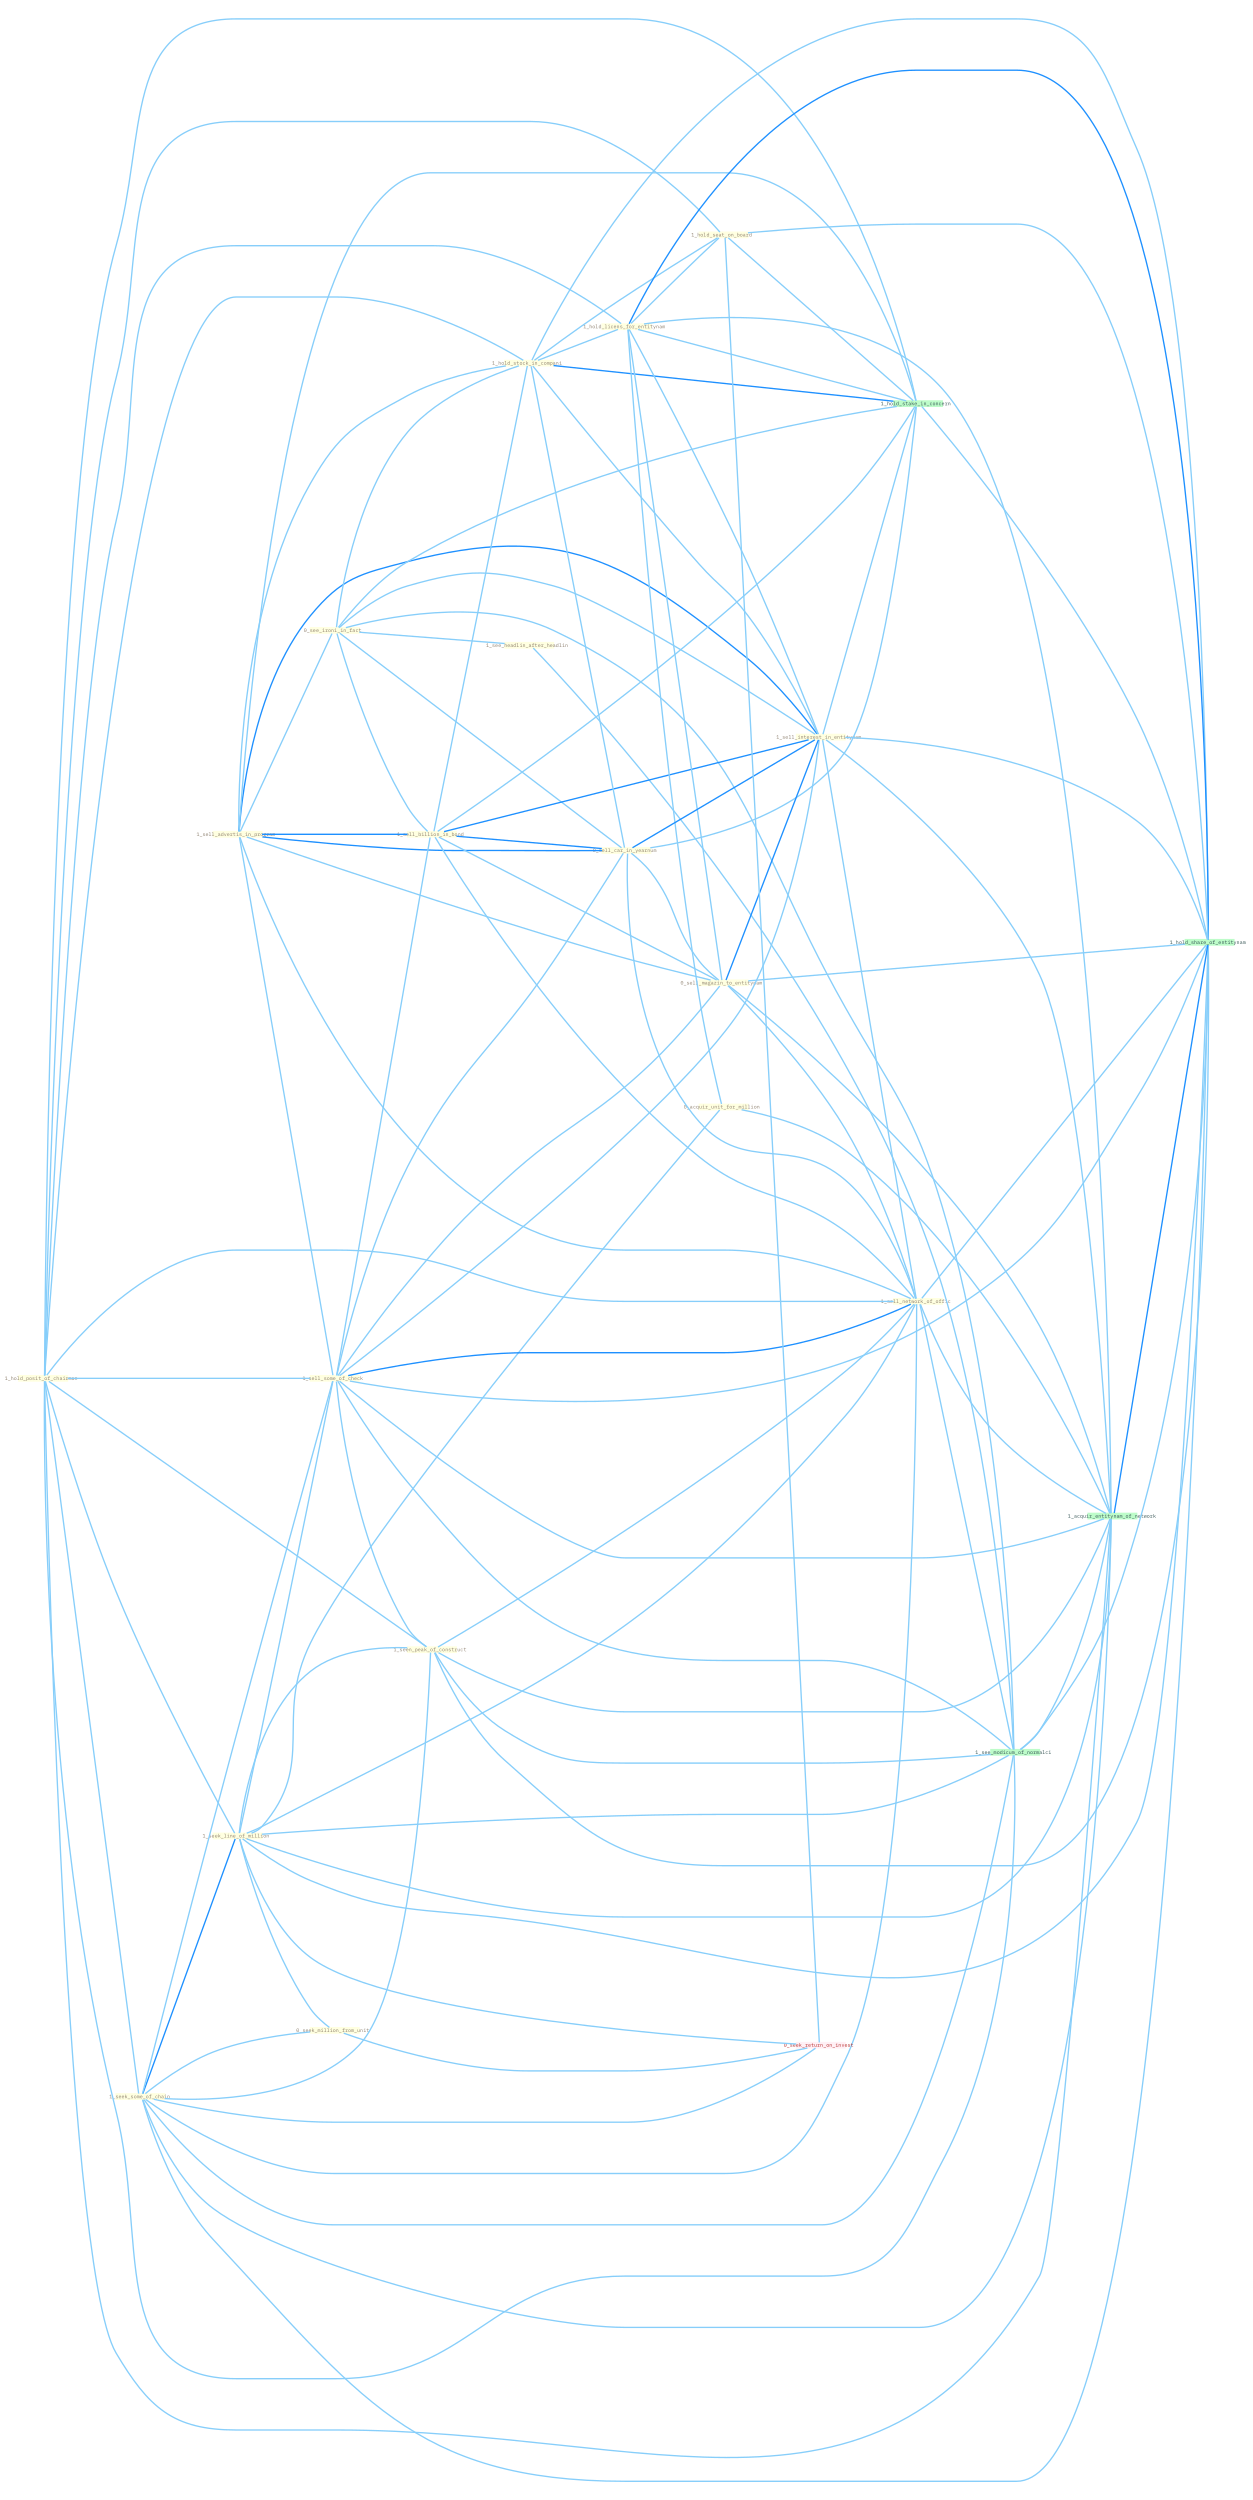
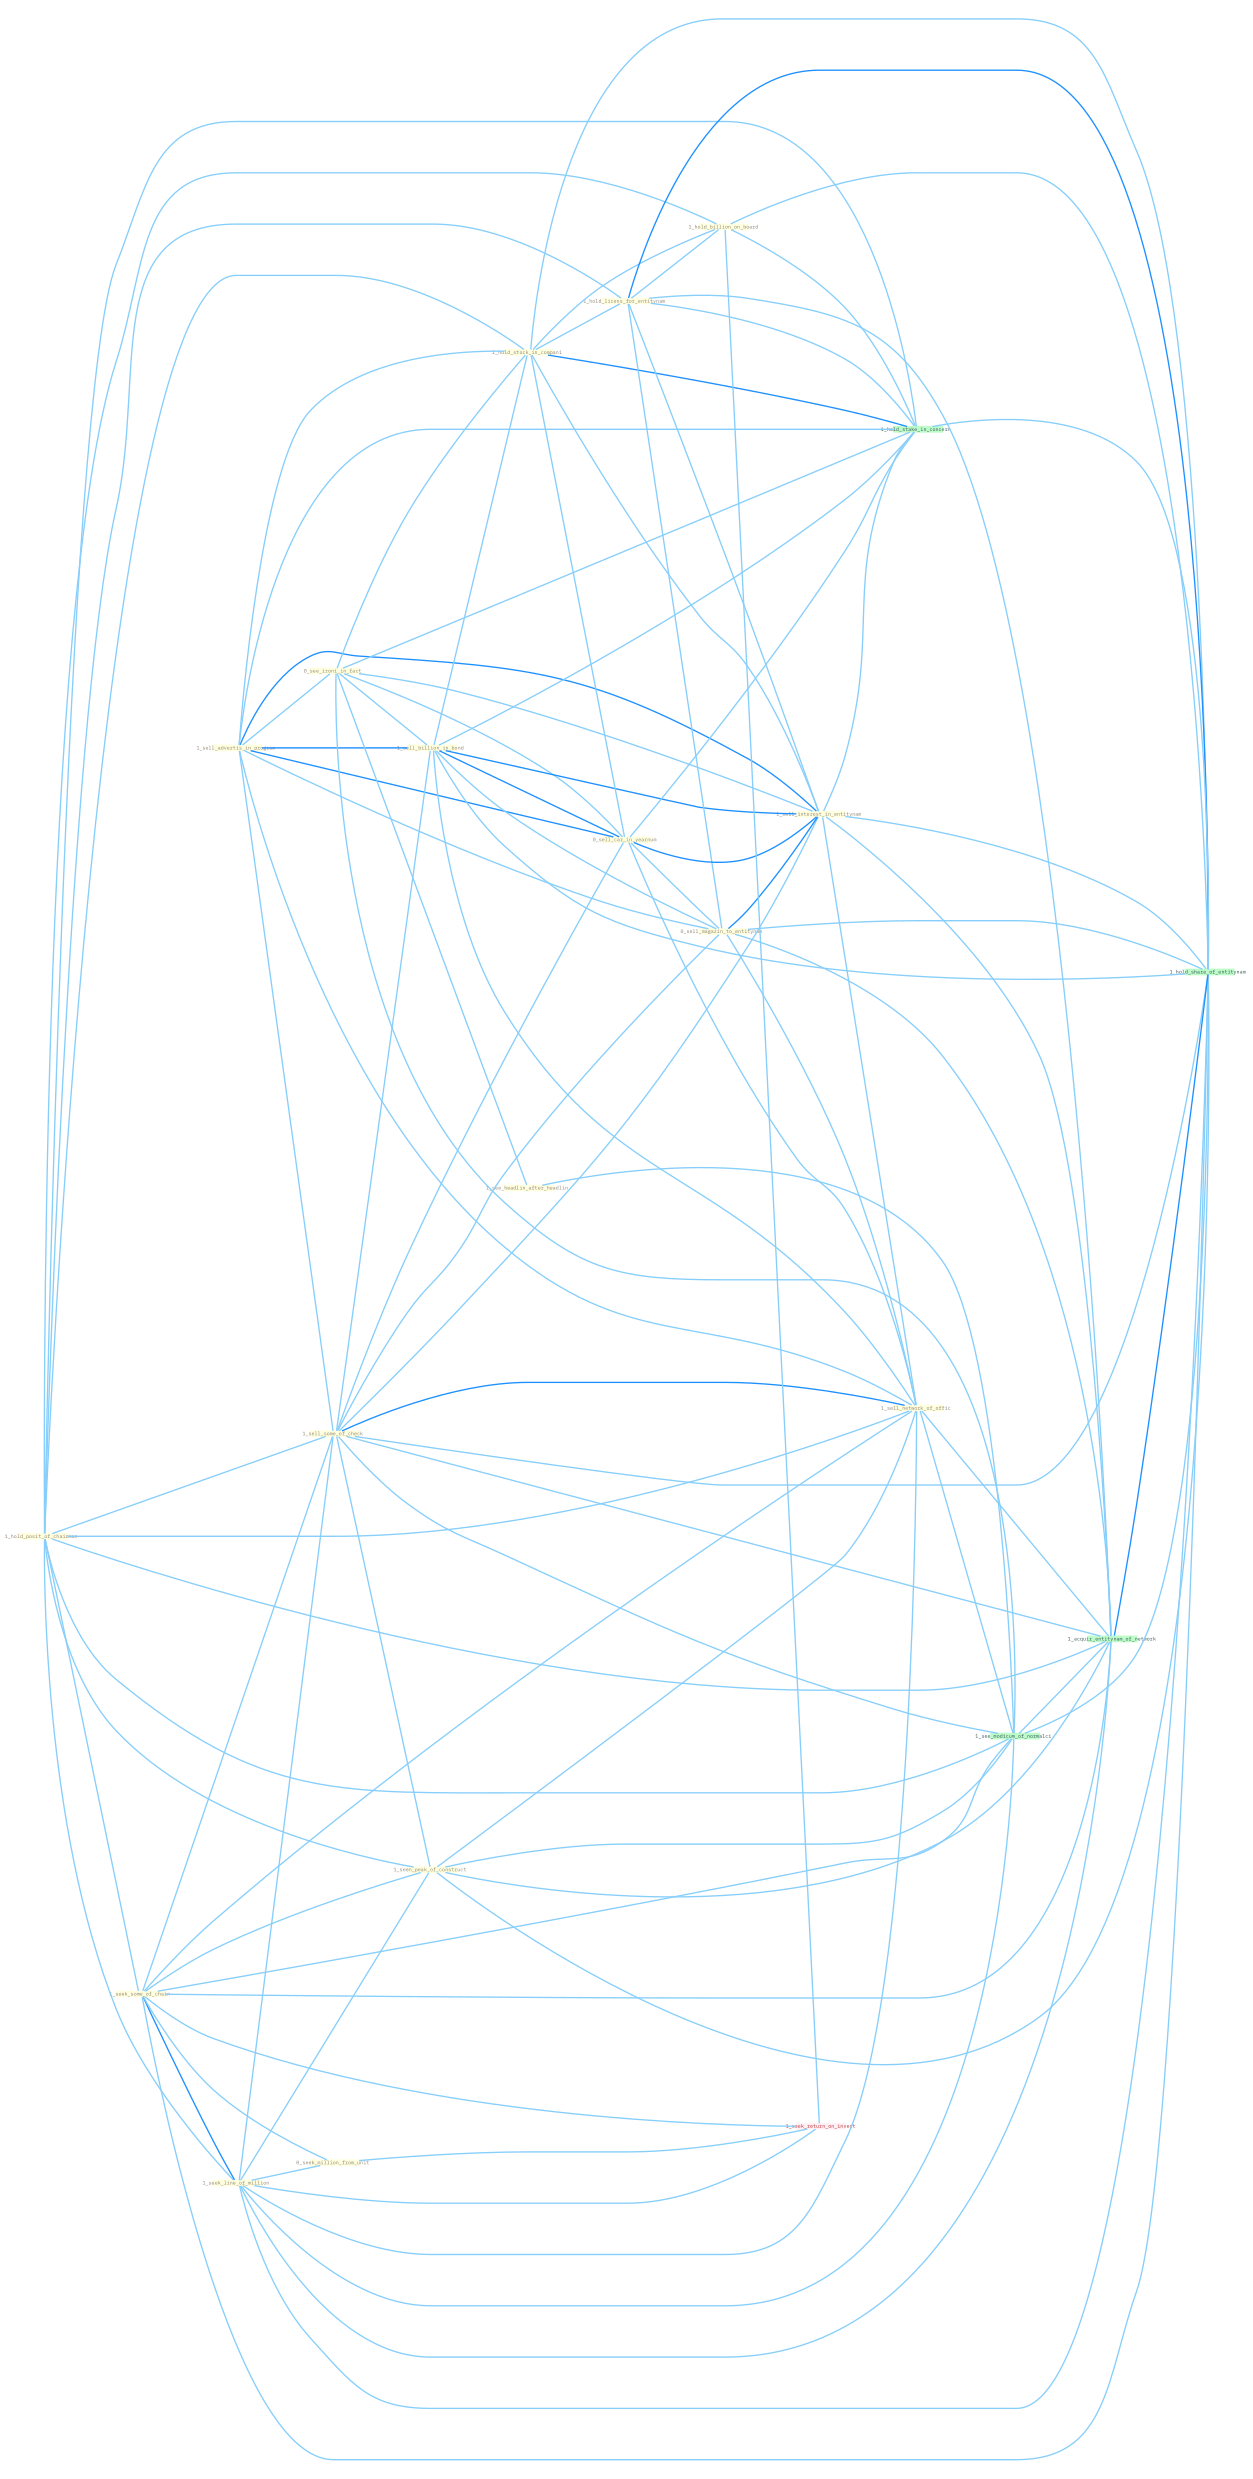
node "1_hold_seat_on_board": label "1_hold_seat_on_board" -> "1_hold_billion_on_board"
node "0_acquir_unit_for_million": removed
edge "1_hold_share_of_entitynam" -- "1_sell_network_of_offic": now "1_hold_share_of_entitynam" -- "1_sell_billion_in_bond"
node "0_seek_return_on_invest": label "0_seek_return_on_invest" -> "1_seek_return_on_invest"
